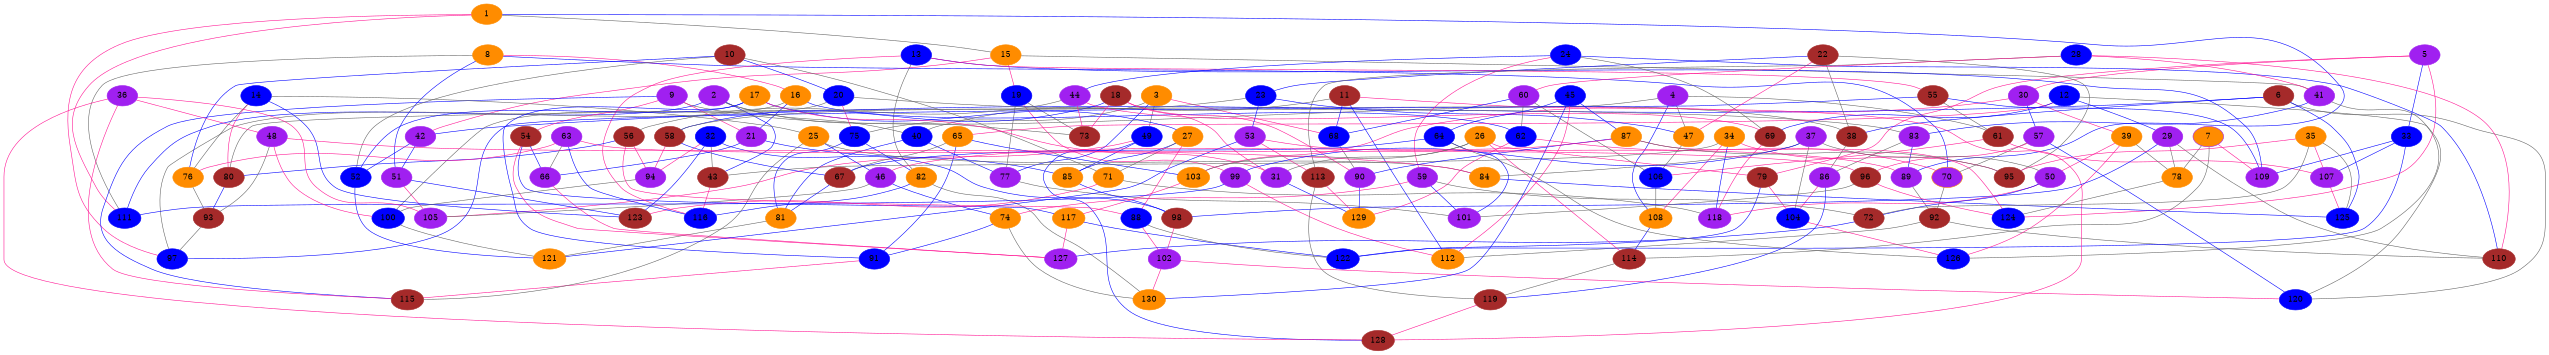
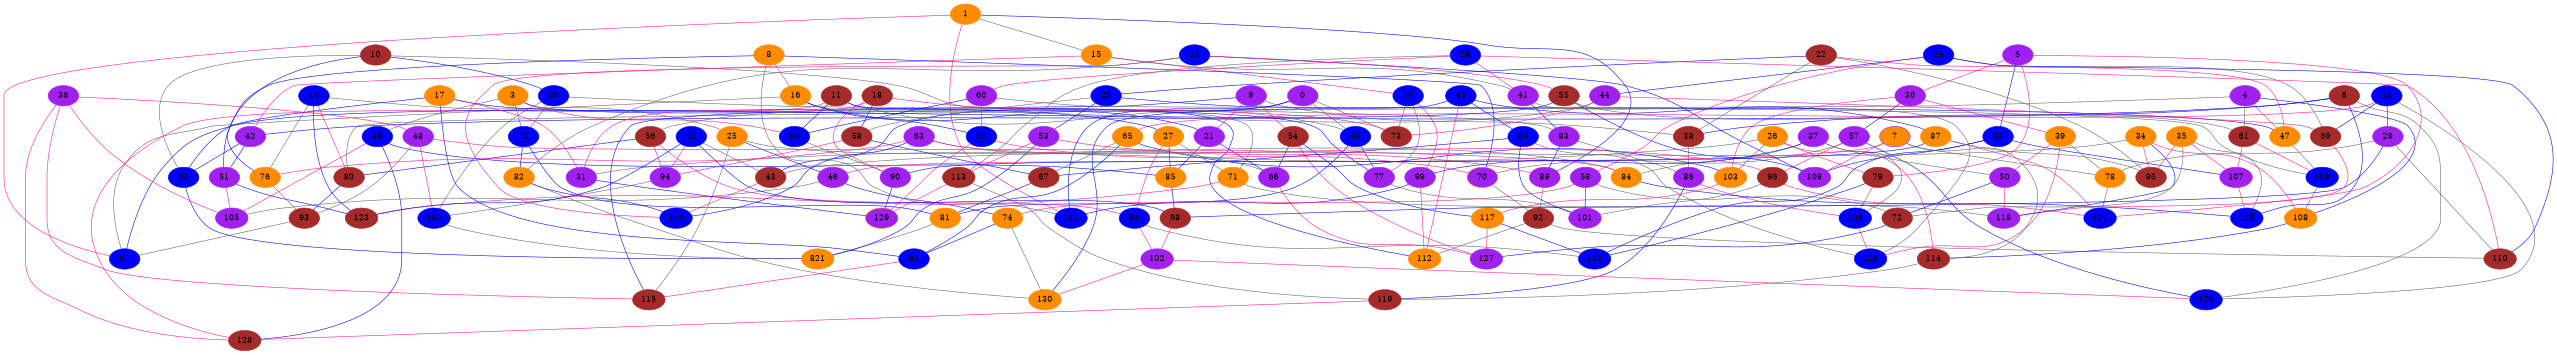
node "2": label "2" -> "0"
edge "87" -- "46": now "7" -- "46"
node "129": fillcolor darkorange -> purple
node "121": label "121" -> "821"
